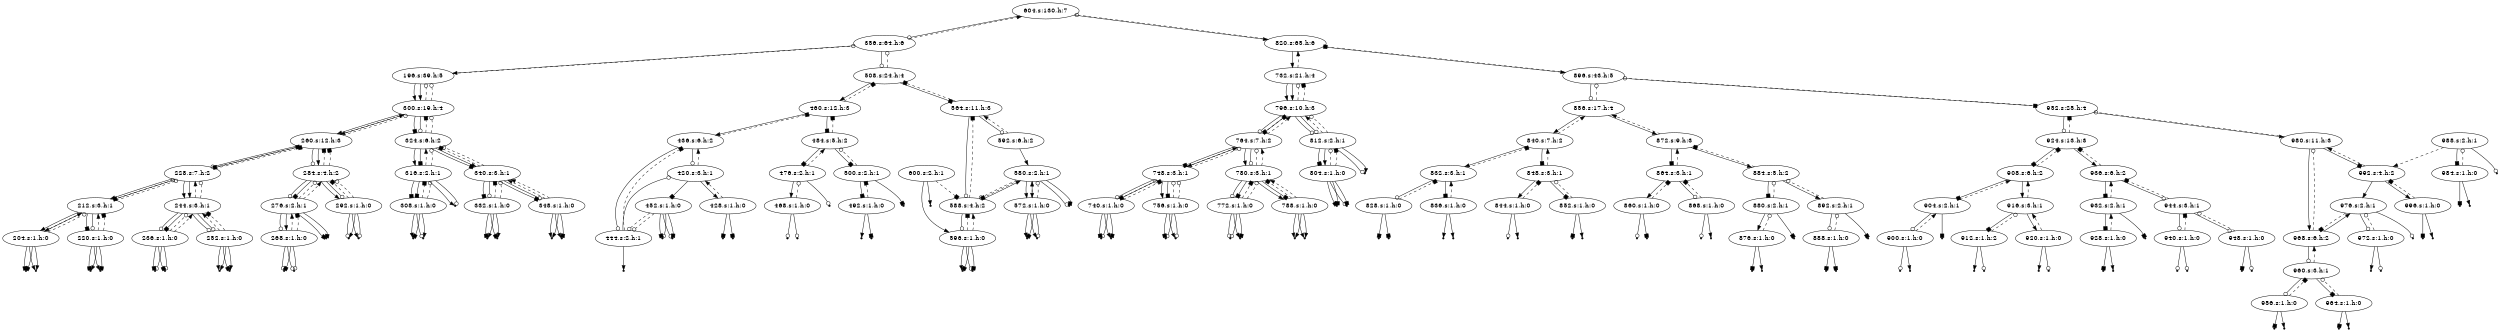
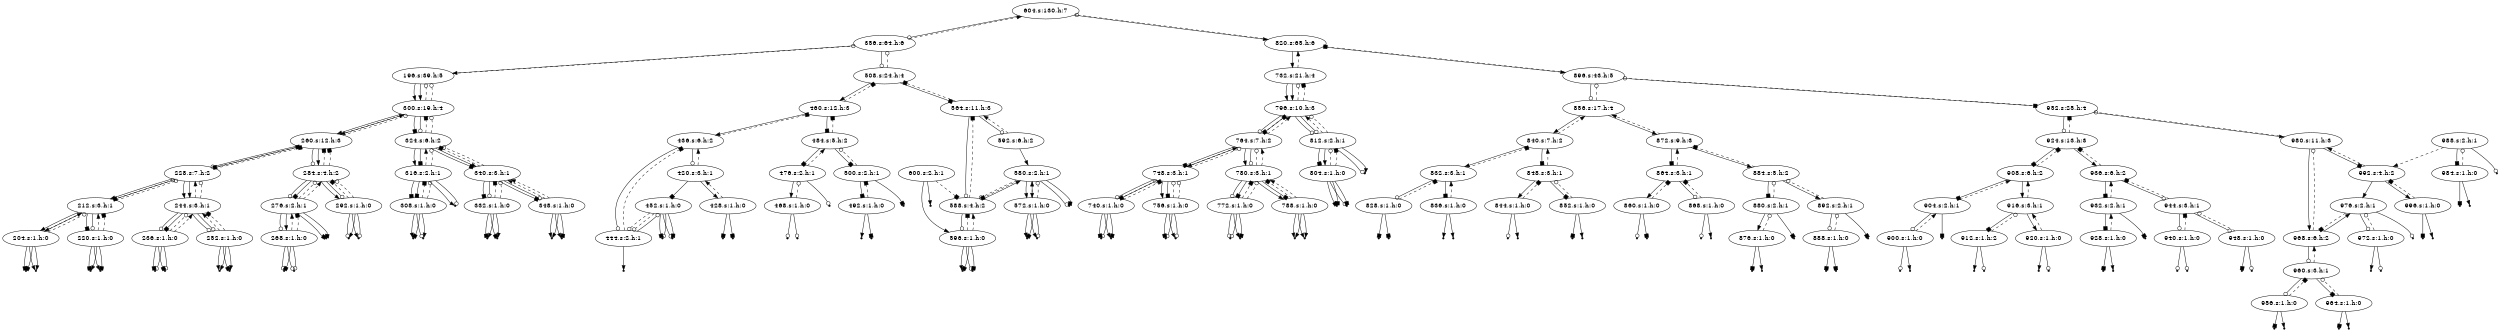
edge "444,s:2,h:1" -> "420,s:3,h:1": now "444,s:2,h:1" -> "452,s:1,h:0"
